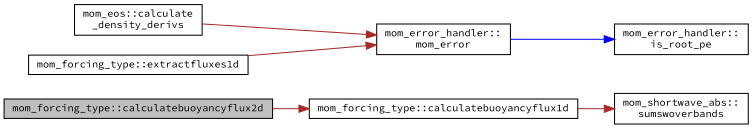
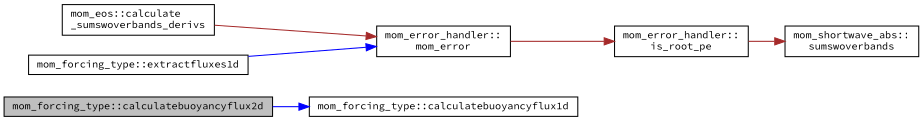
node "mom_eos::calculate _density_derivs": label "mom_eos::calculate _density_derivs" -> "mom_eos::calculate _sumswoverbands_derivs"
edge "mom_error_handler:: mom_error" -> "mom_error_handler:: is_root_pe": color blue -> brown
edge "mom_forcing_type::extractfluxes1d" -> "mom_error_handler:: mom_error": color brown -> blue
edge "mom_forcing_type::calculatebuoyancyflux2d" -> "mom_forcing_type::calculatebuoyancyflux1d": color brown -> blue
edge "mom_forcing_type::calculatebuoyancyflux1d" -> "mom_shortwave_abs:: sumswoverbands": now "mom_error_handler:: is_root_pe" -> "mom_shortwave_abs:: sumswoverbands"
